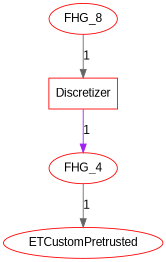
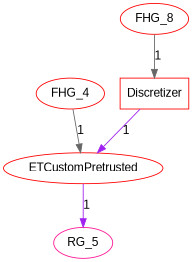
edge "Discretizer" -> "FHG_4": now "Discretizer" -> "ETCustomPretrusted"
node "RG_5": added
